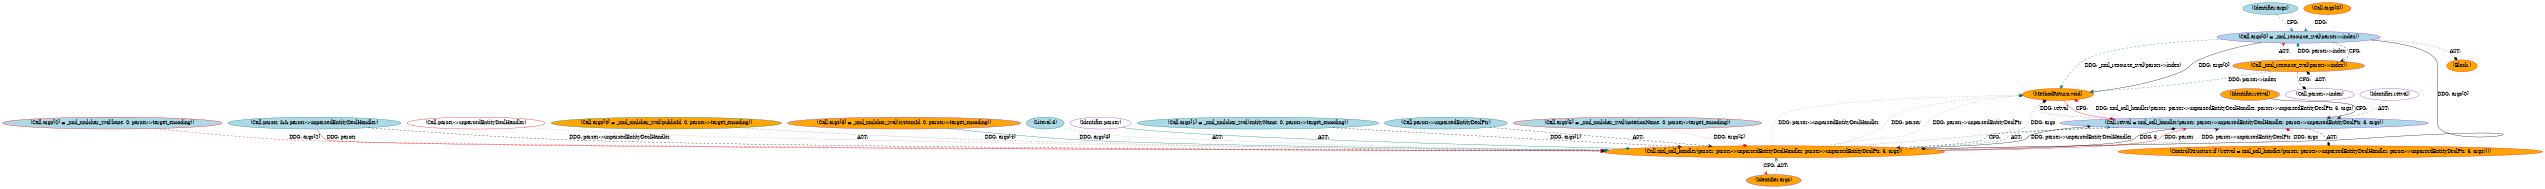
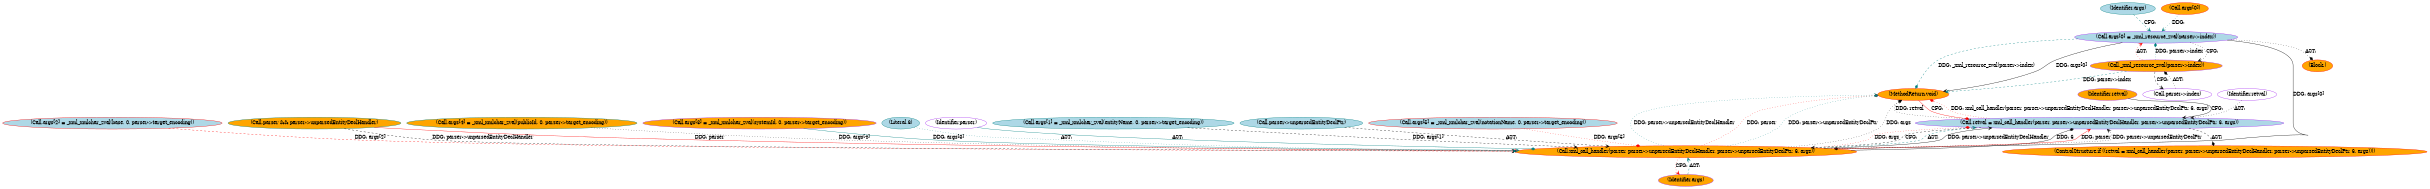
edge "(Call,args[0] = _xml_resource_zval(parser->index))" -> "(Call,_xml_resource_zval(parser->index))": style dashed -> dotted
edge "(Call,_xml_resource_zval(parser->index))" -> "(Call,parser->index)": arrowhead diamond -> vee
node "(Call,parser && parser->unparsedEntityDeclHandler)": fillcolor lightblue -> orange
node "(Call,parser->unparsedEntityDeclHandler)": removed
